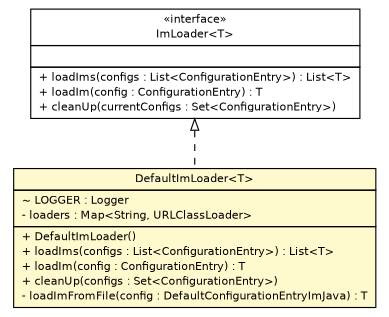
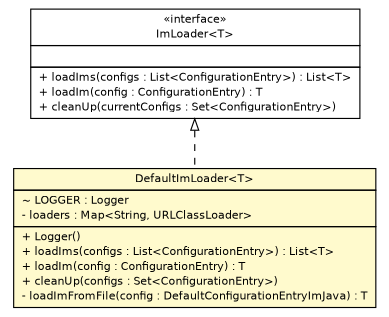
node "DefaultImLoader<T>": text "+ DefaultImLoader()" -> "+ Logger()"
